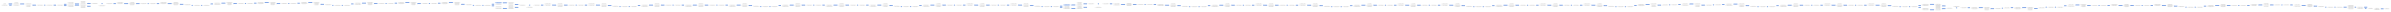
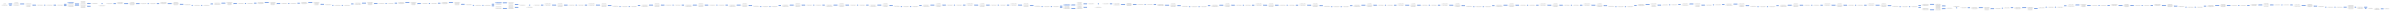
node "W: (64, 64, 1, 1), float32": fillcolor #e0e0e0 -> #6495ed
